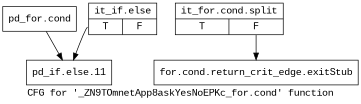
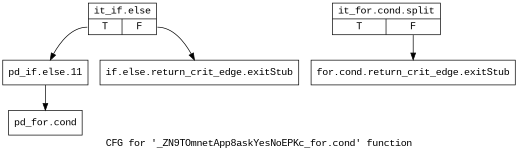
edge "pd_for.cond" -> "pd_if.else.11": reversed
node "if.else.return_crit_edge.exitStub": added
